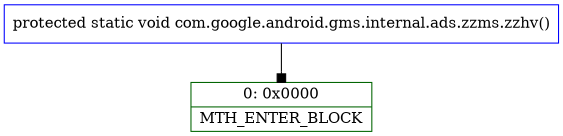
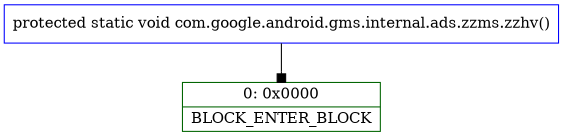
node "0: 0x0000": text "MTH_ENTER_BLOCK" -> "BLOCK_ENTER_BLOCK"
